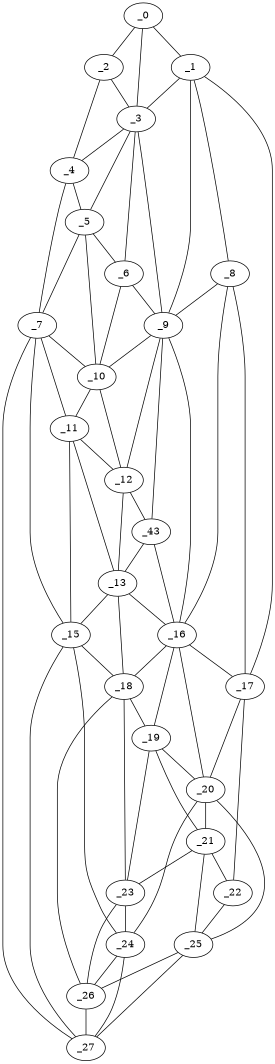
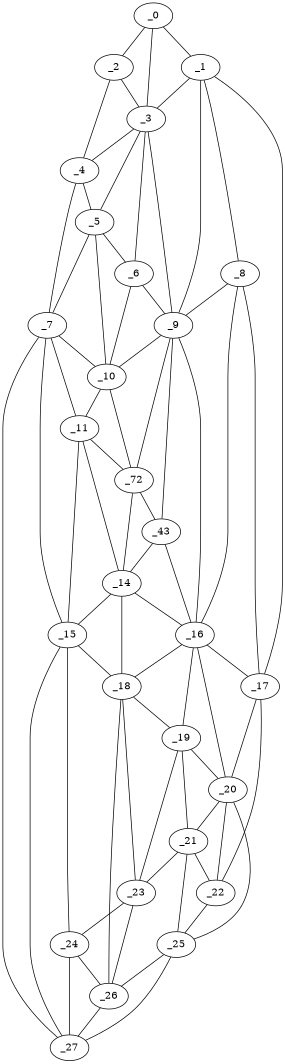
node "_12": label "_12" -> "_72"
node "_13": label "_13" -> "_14"
edge "_20" -- "_24": now "_20" -- "_22"
